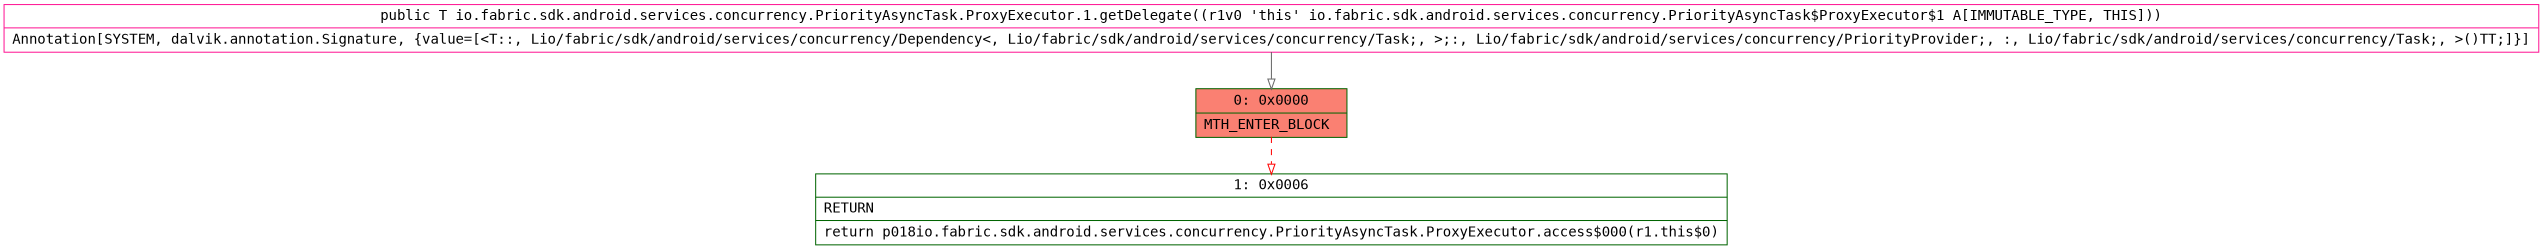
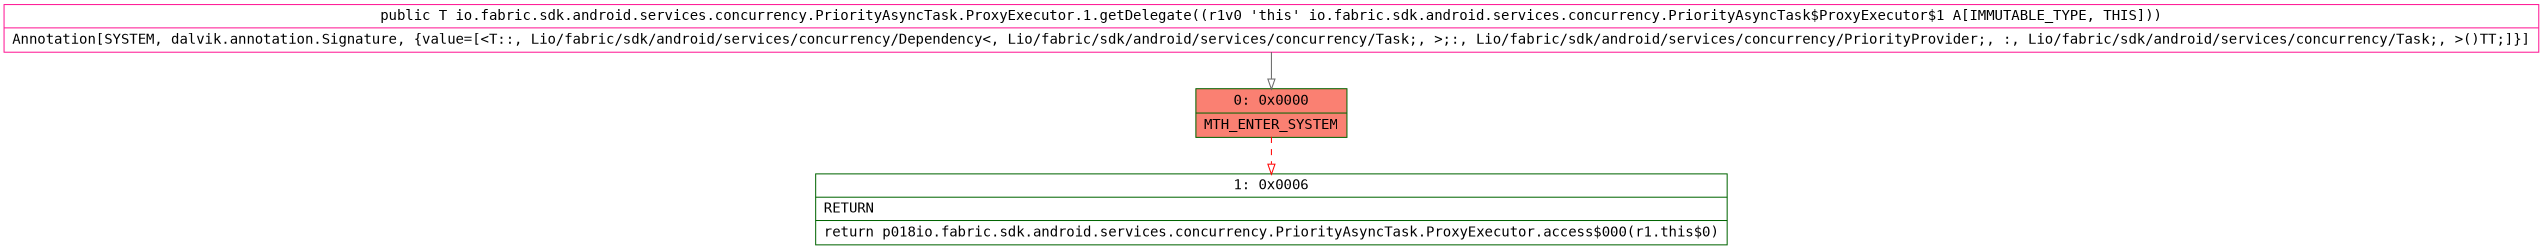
node "0: 0x0000": text "MTH_ENTER_BLOCK" -> "MTH_ENTER_SYSTEM"
